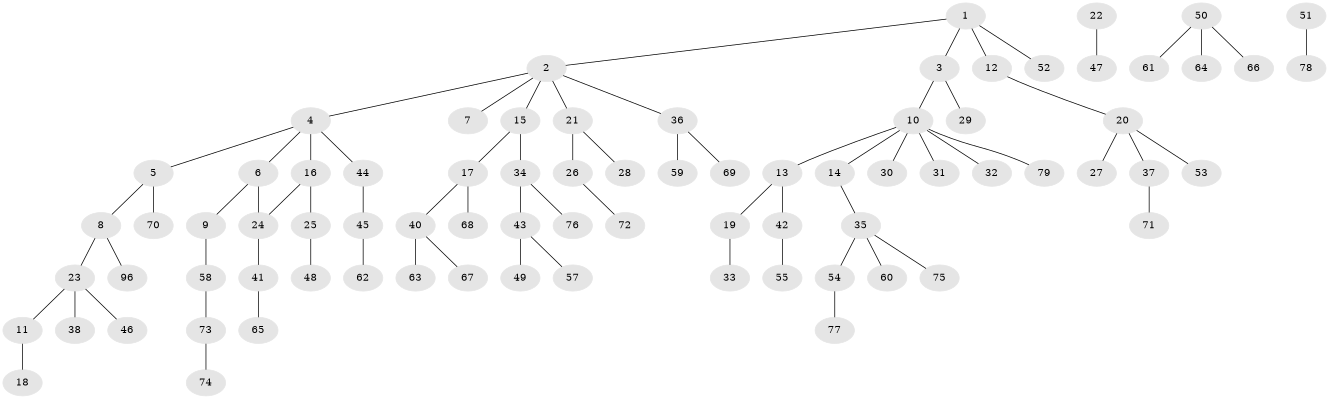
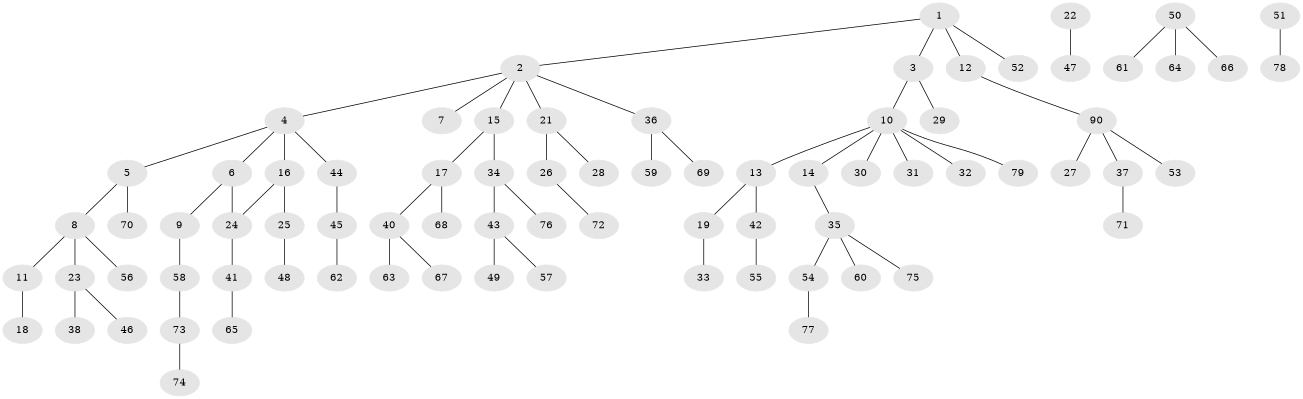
node "20": label "20" -> "90"
node "96": label "96" -> "56"
edge "23" -- "11": now "8" -- "11"
